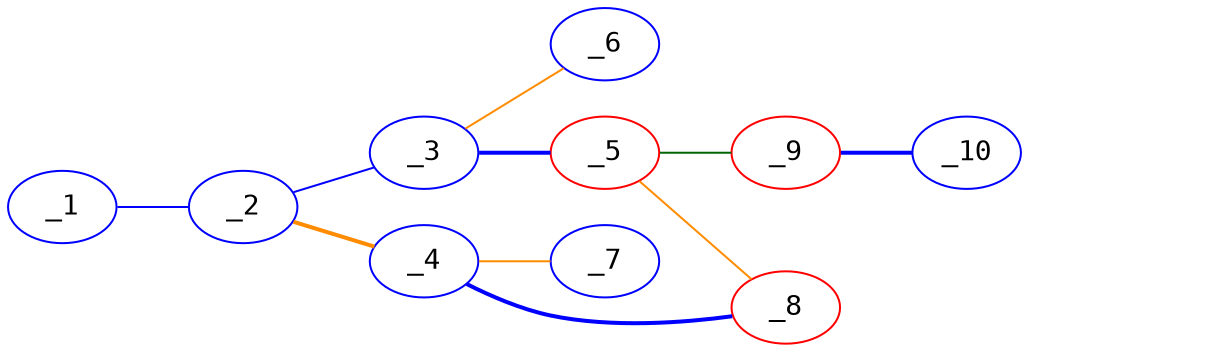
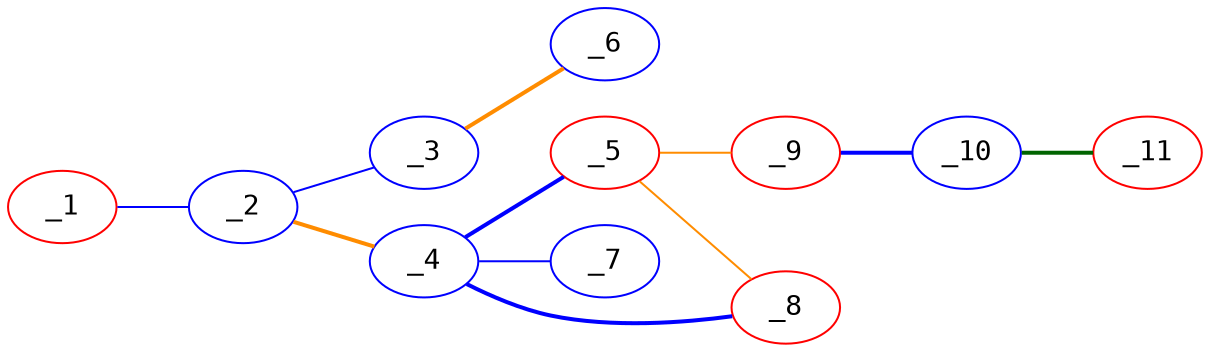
edge "_6" -- "_3": style solid -> bold
edge "_3" -- "_5": now "_4" -- "_5"
edge "_5" -- "_9": color darkgreen -> darkorange
node "_11": added
node "_1": color blue -> red
edge "_4" -- "_7": color darkorange -> blue
